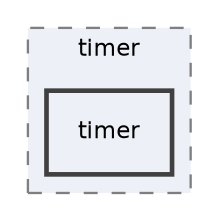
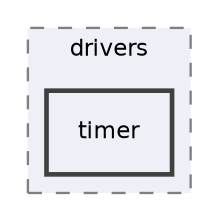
cluster "timer": label "timer" -> "drivers"
